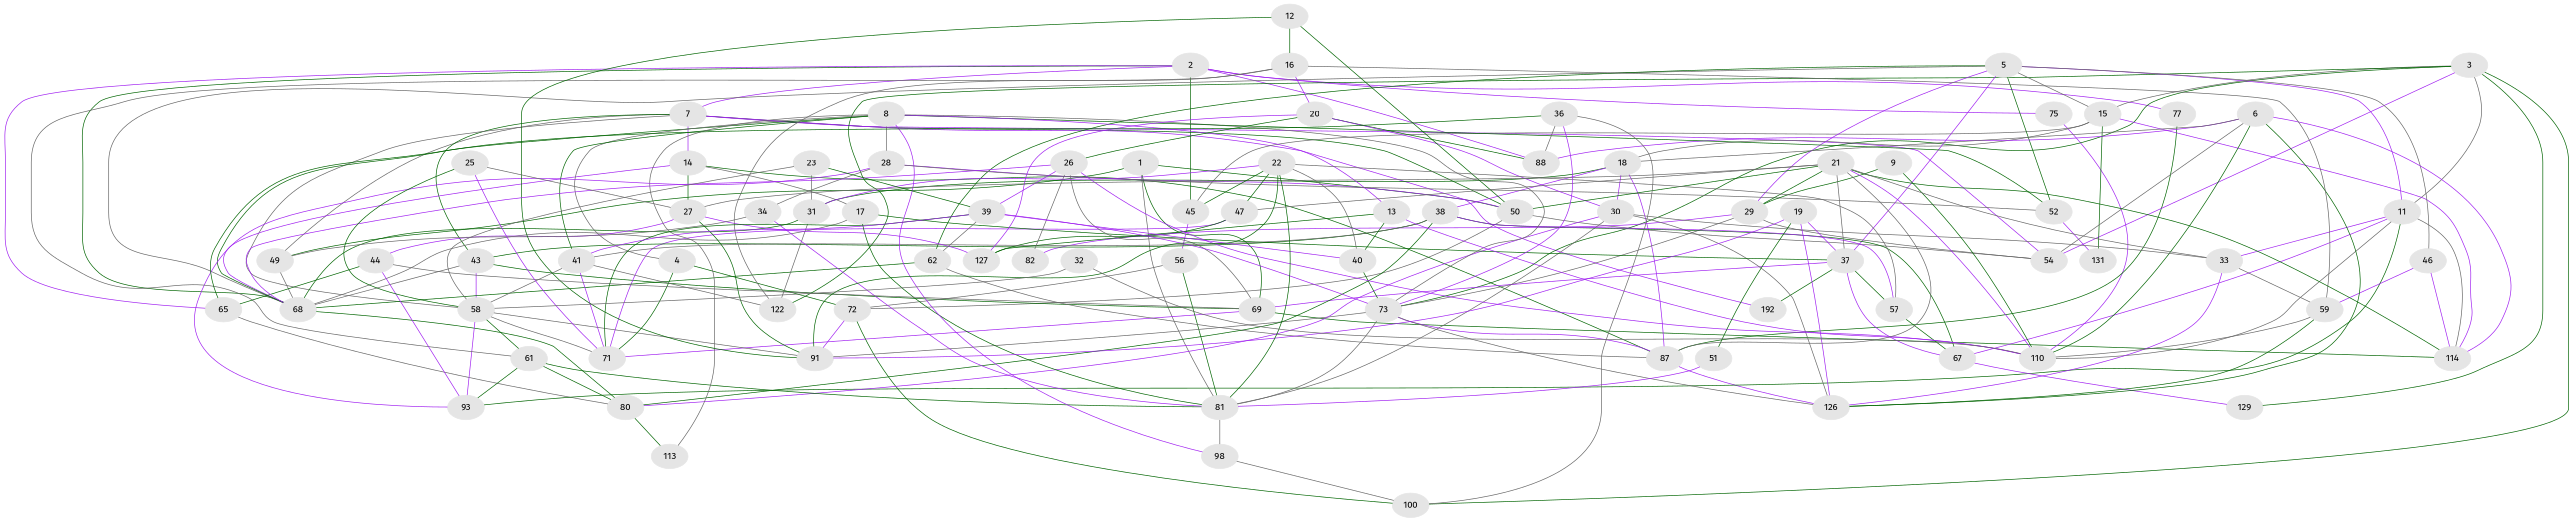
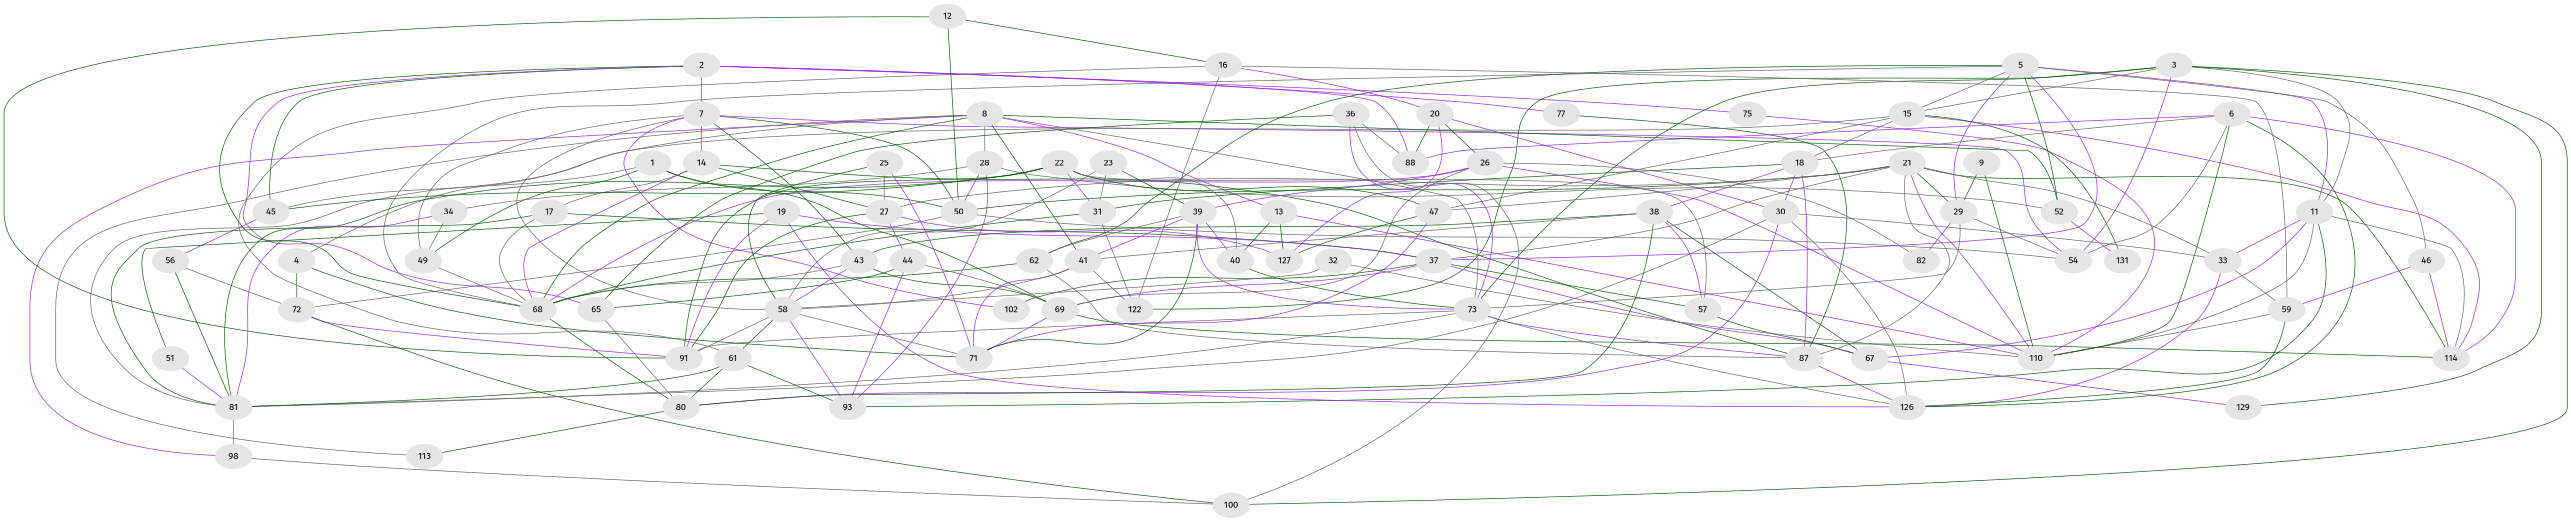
edge "15" -- "47": added
node "192": label "192" -> "102"
